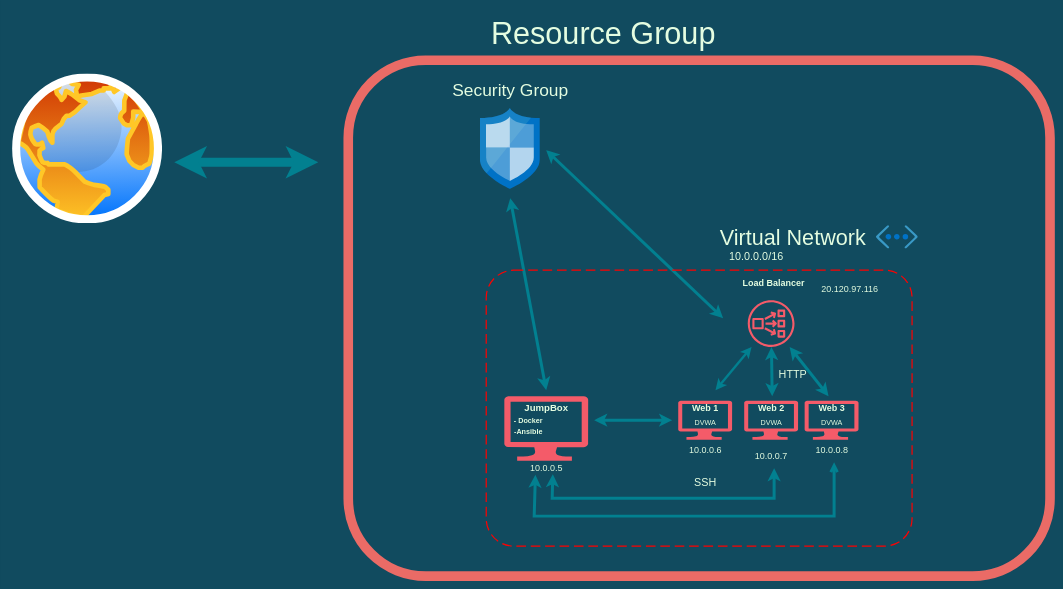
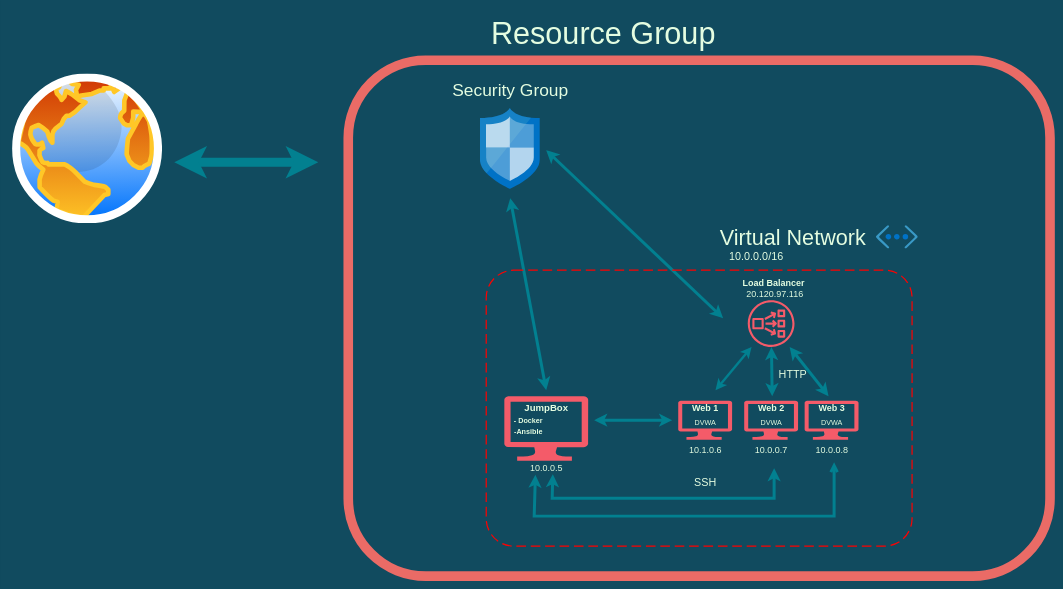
node "20.120.97.116": moved (850, 288) -> (775, 294)
node "10.0.0.6": label "10.0.0.6" -> "10.1.0.6"
node "10.0.0.7": moved (771, 456) -> (771, 450)
